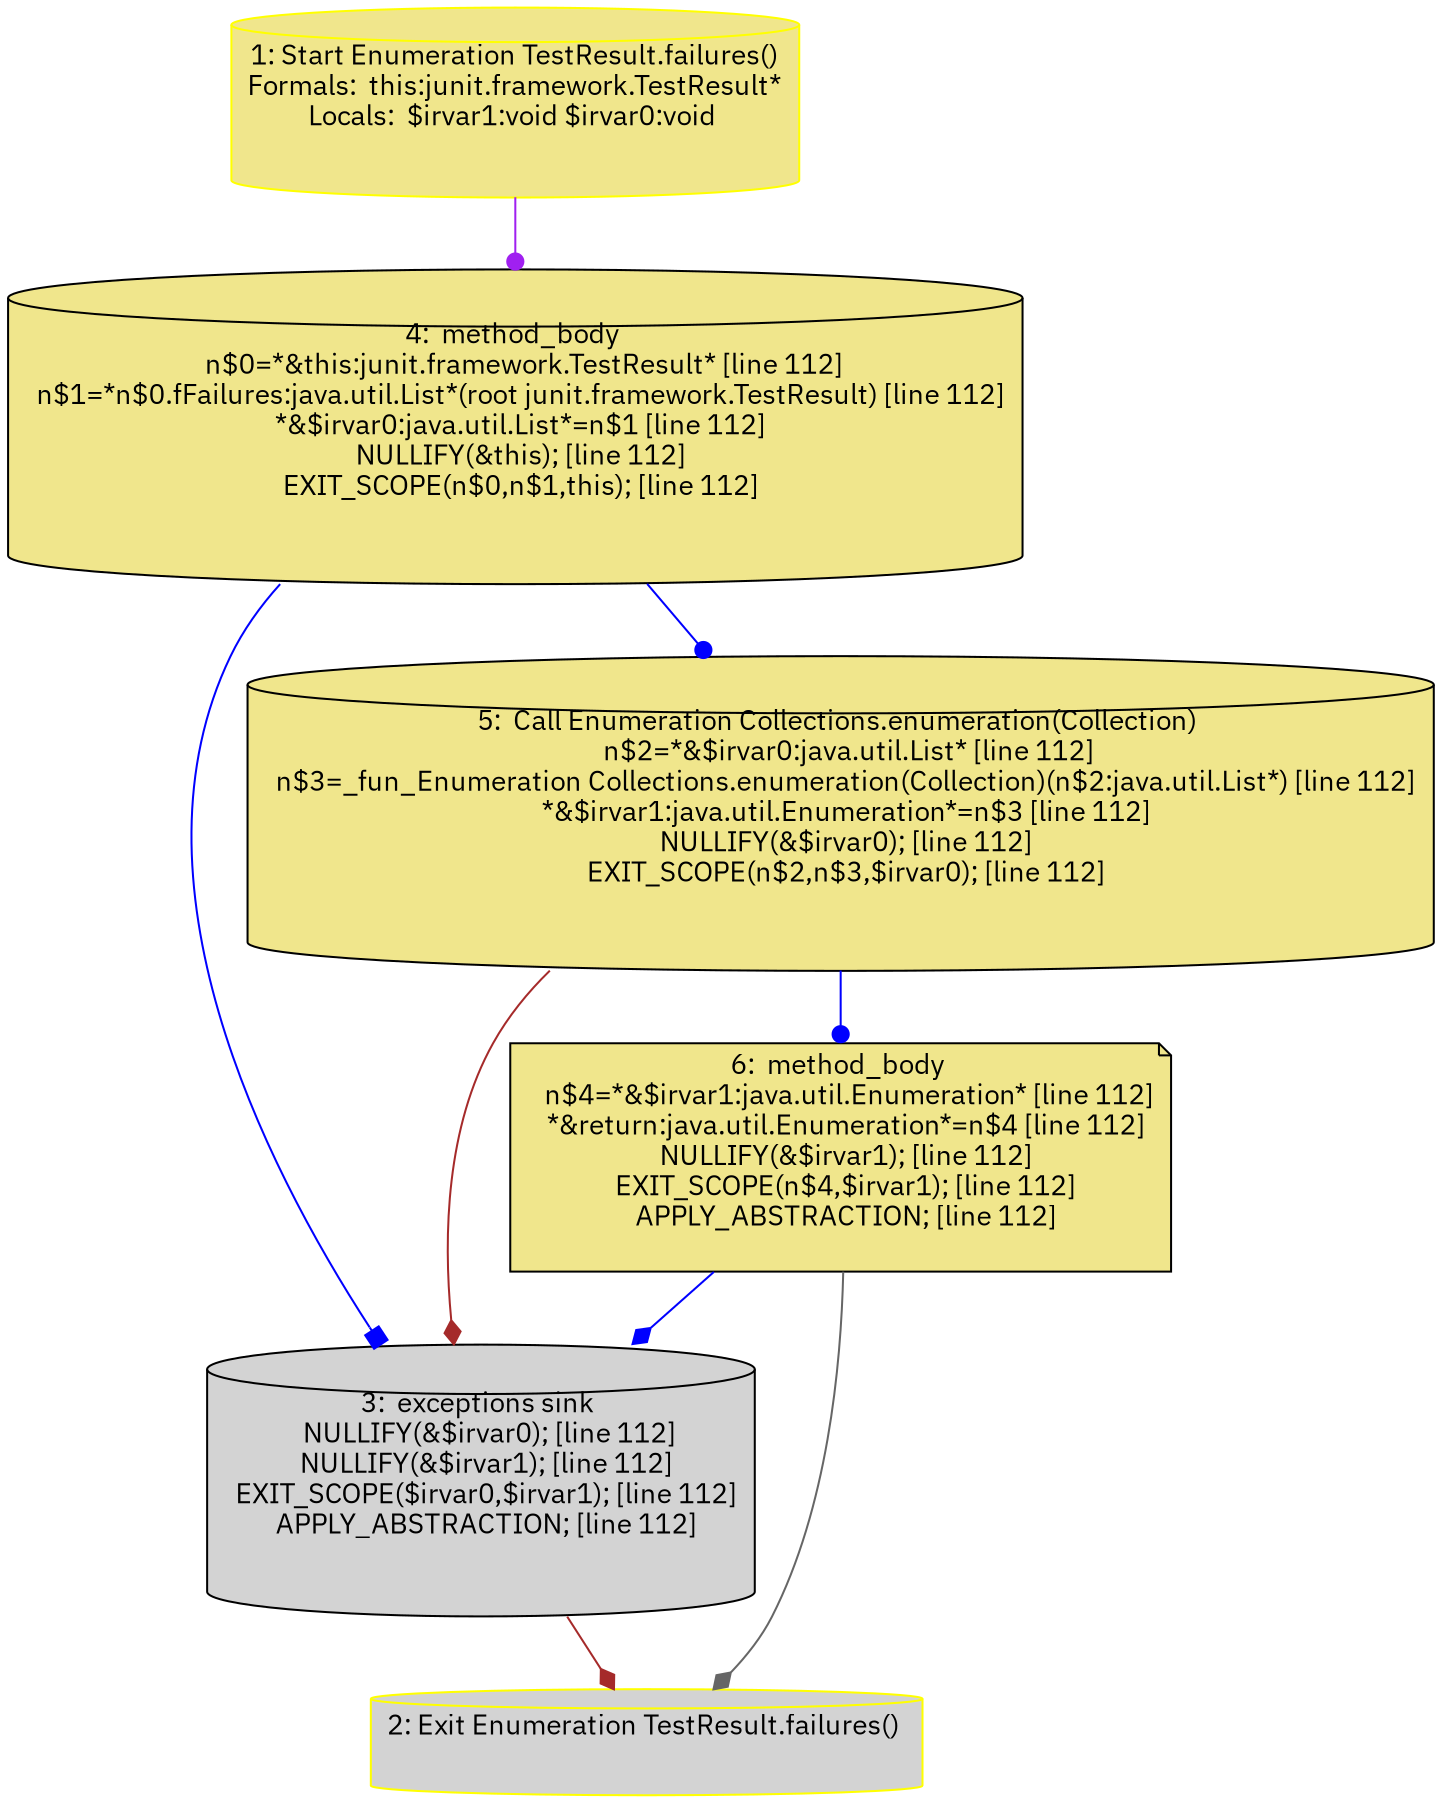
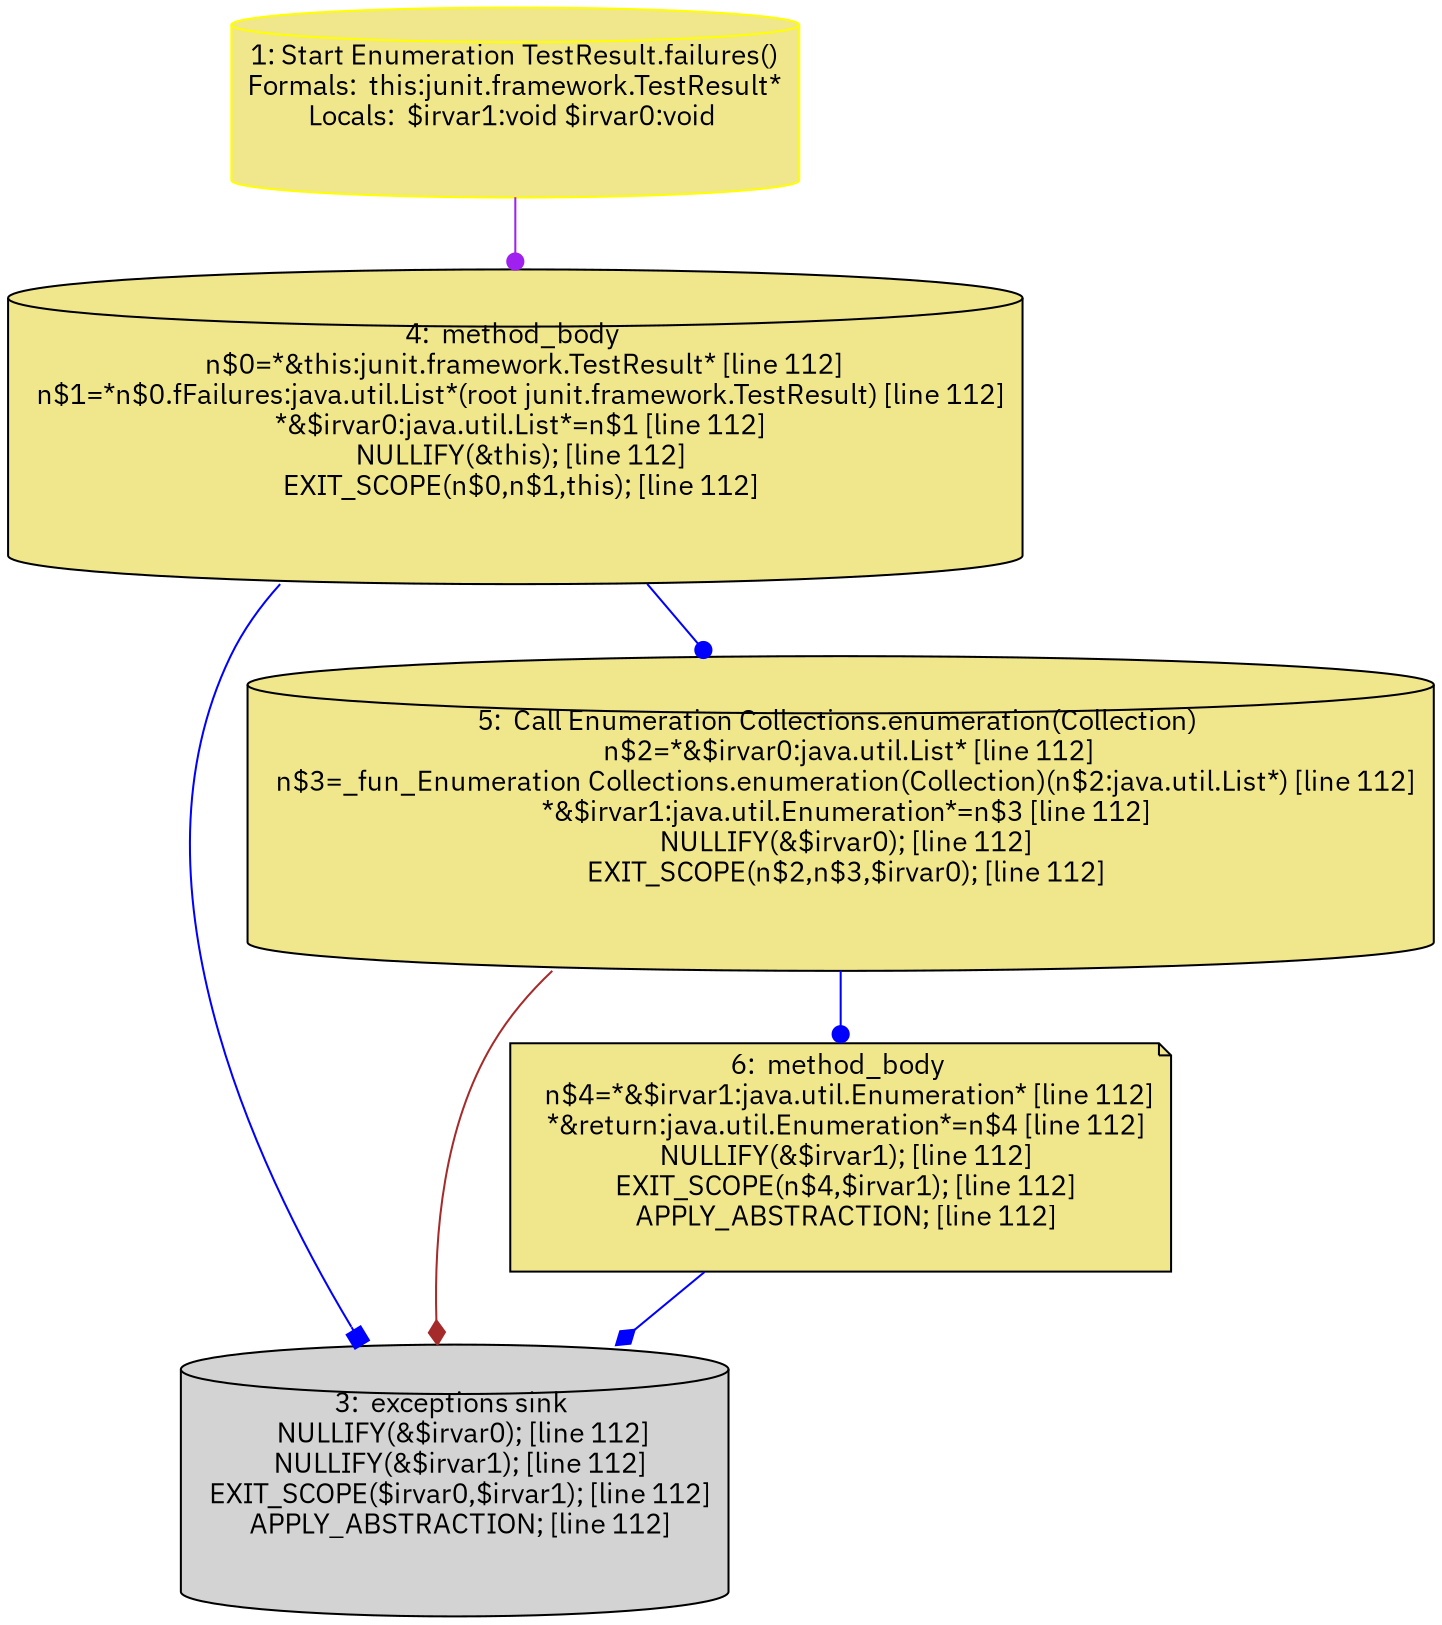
node "2: Exit Enumeration TestResult.failures()": removed
